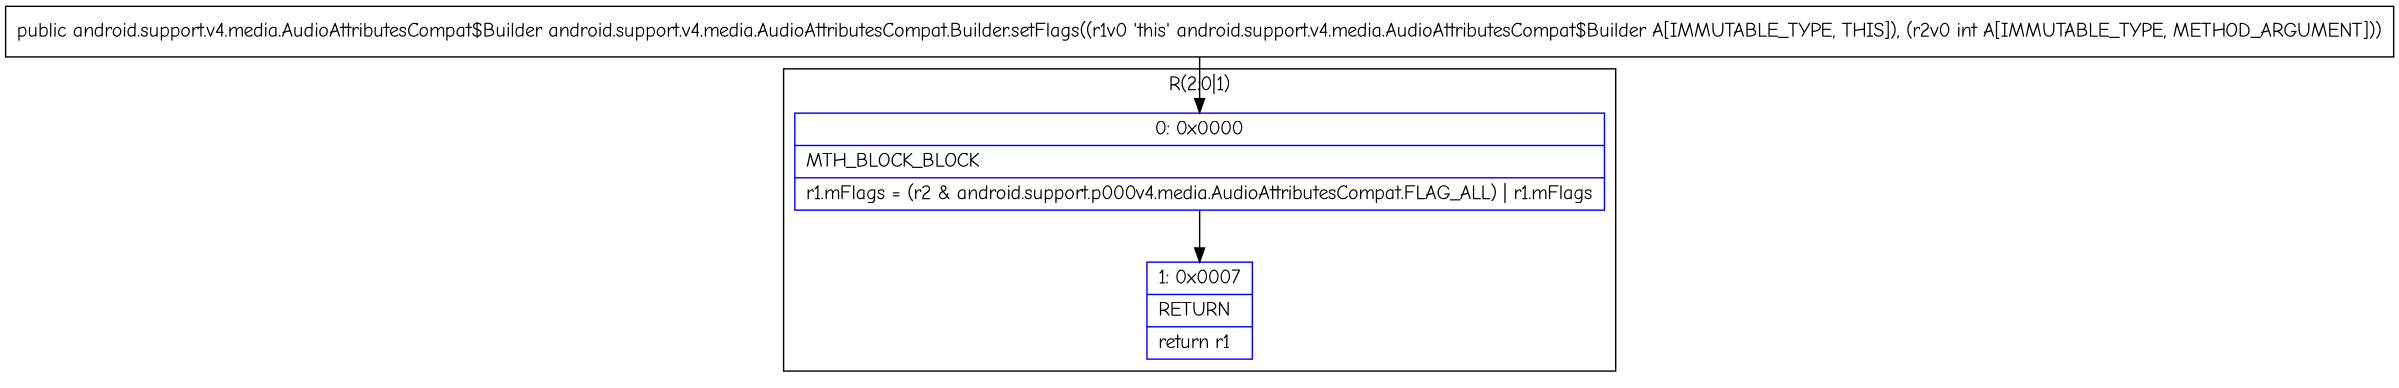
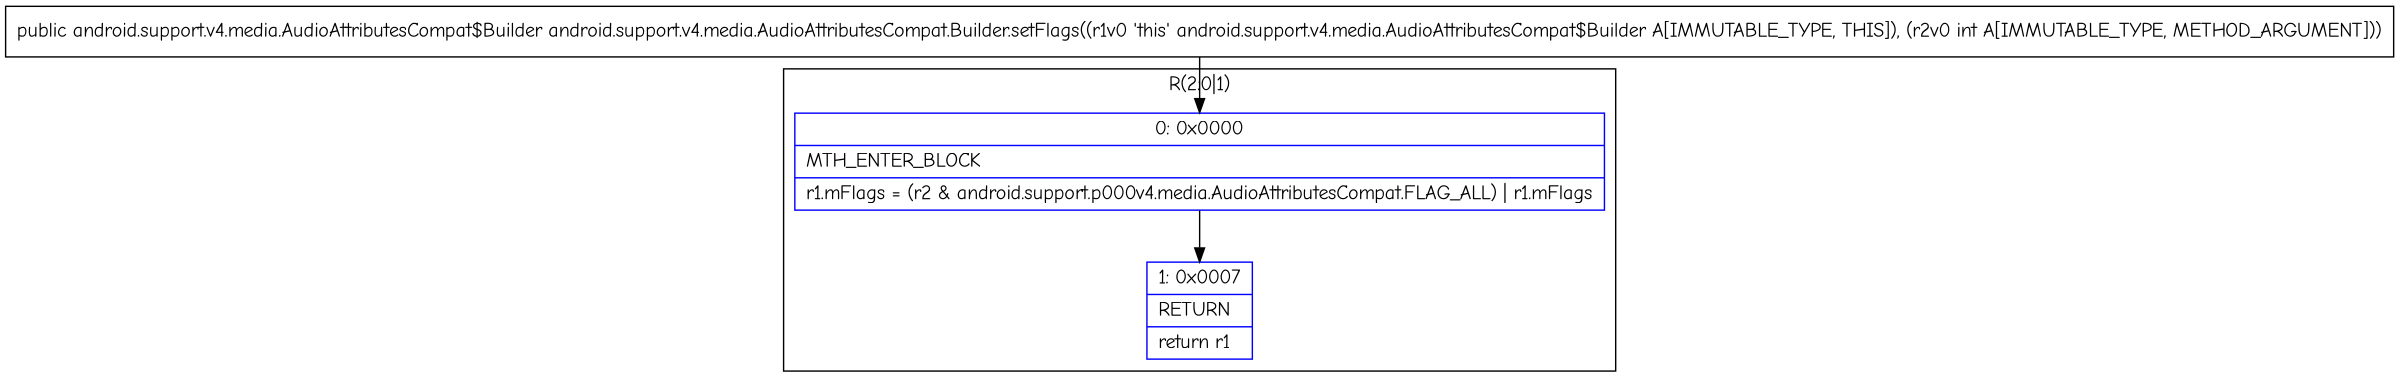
node "0: 0x0000": text "MTH_BLOCK_BLOCK" -> "MTH_ENTER_BLOCK"
